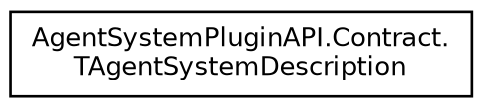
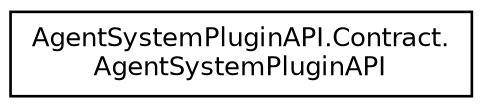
node "AgentSystemPluginAPI.Contract. TAgentSystemDescription": label "AgentSystemPluginAPI.Contract. TAgentSystemDescription" -> "AgentSystemPluginAPI.Contract. AgentSystemPluginAPI"
